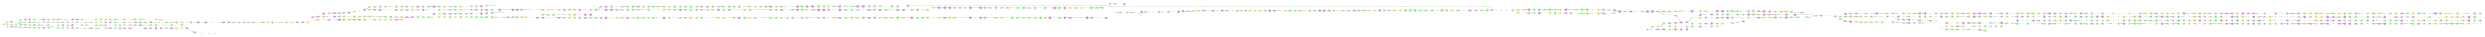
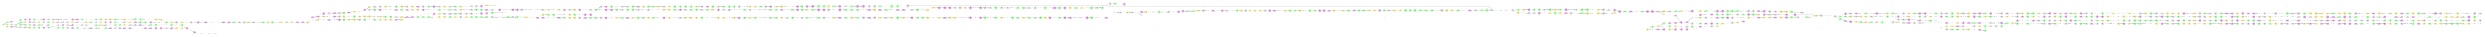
node "S568": fillcolor khaki -> white
